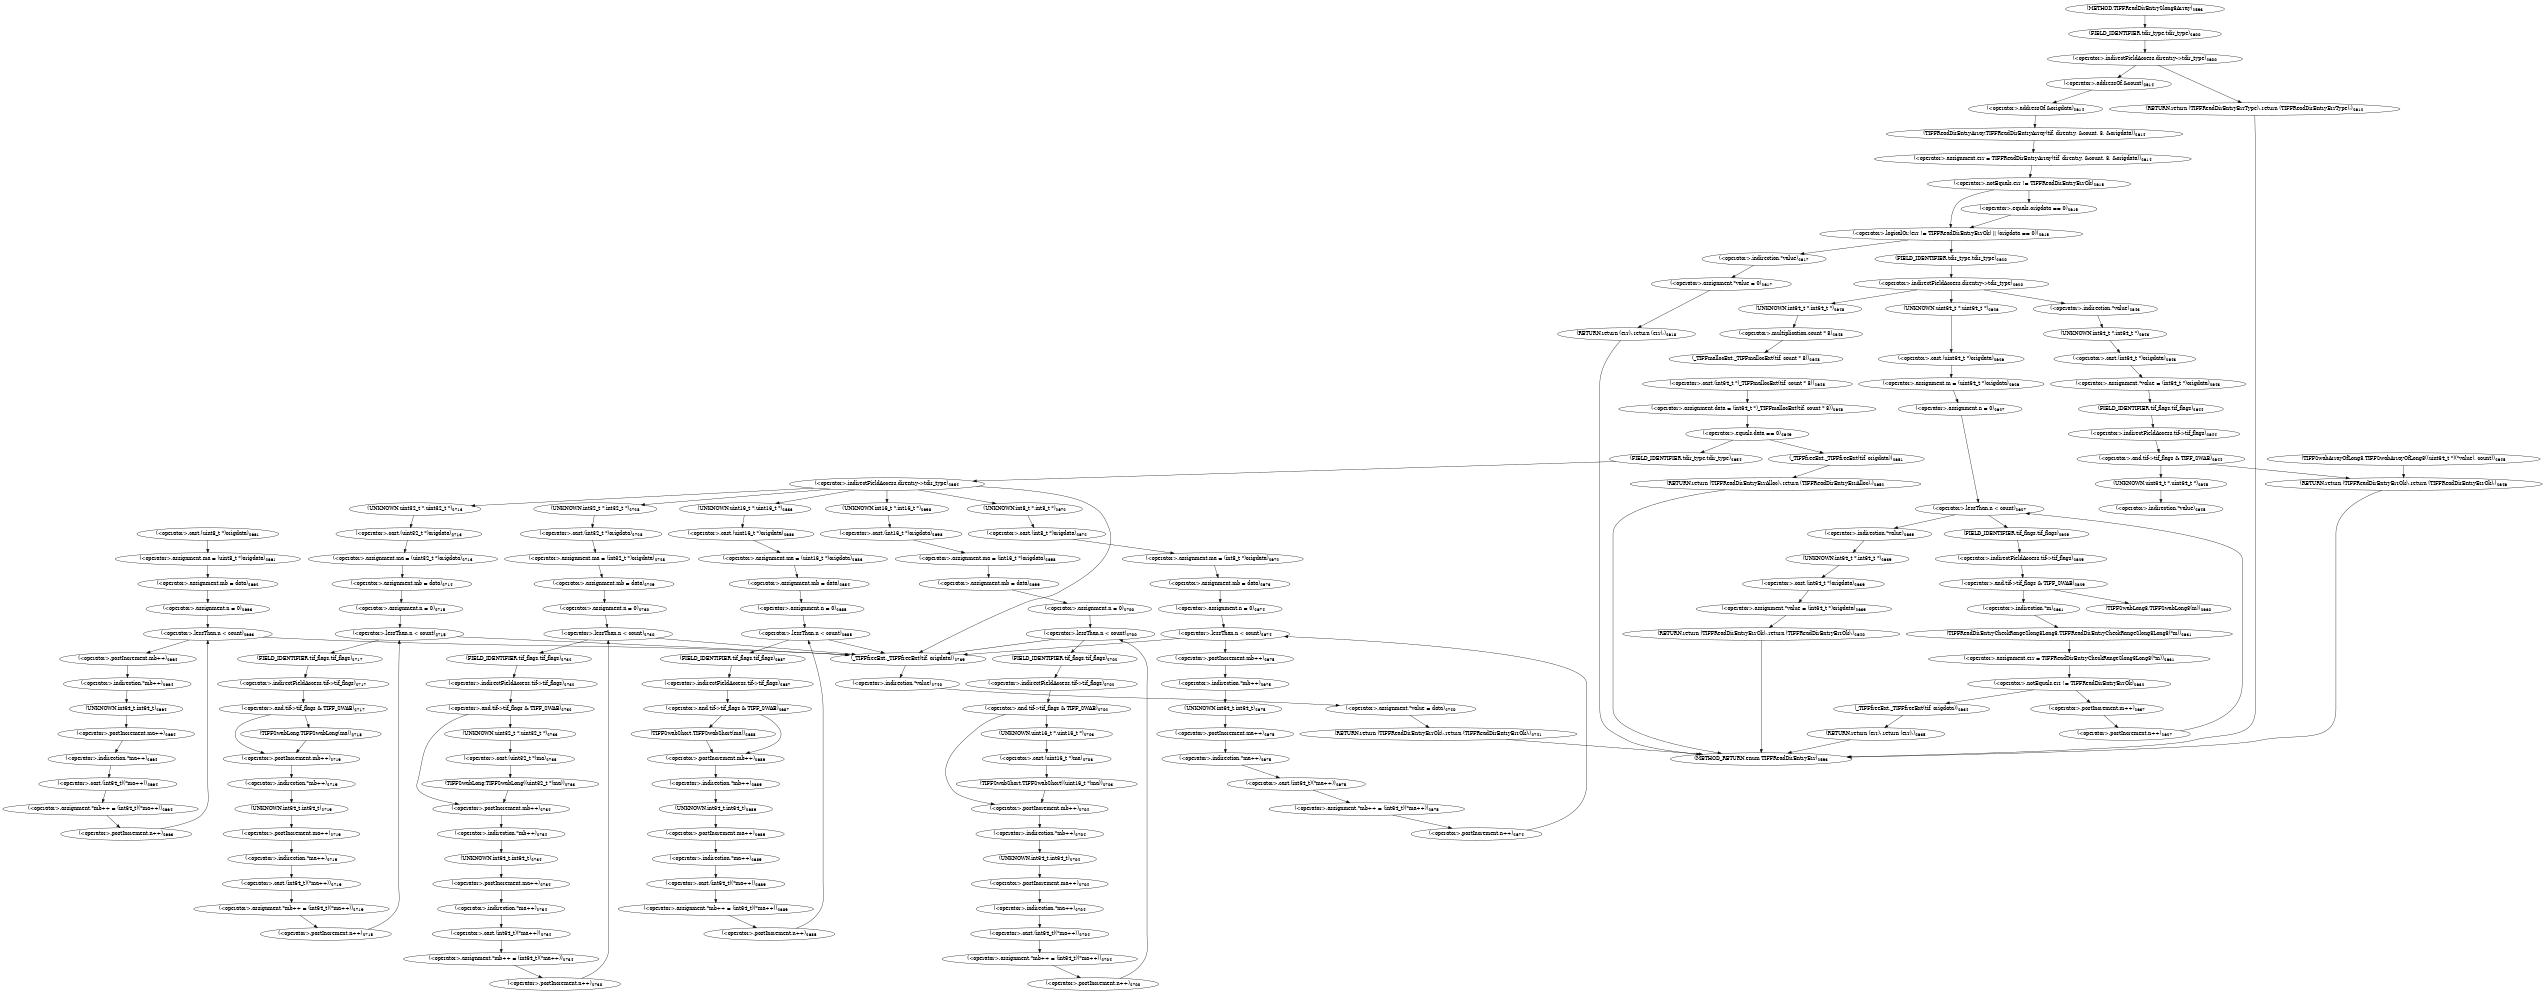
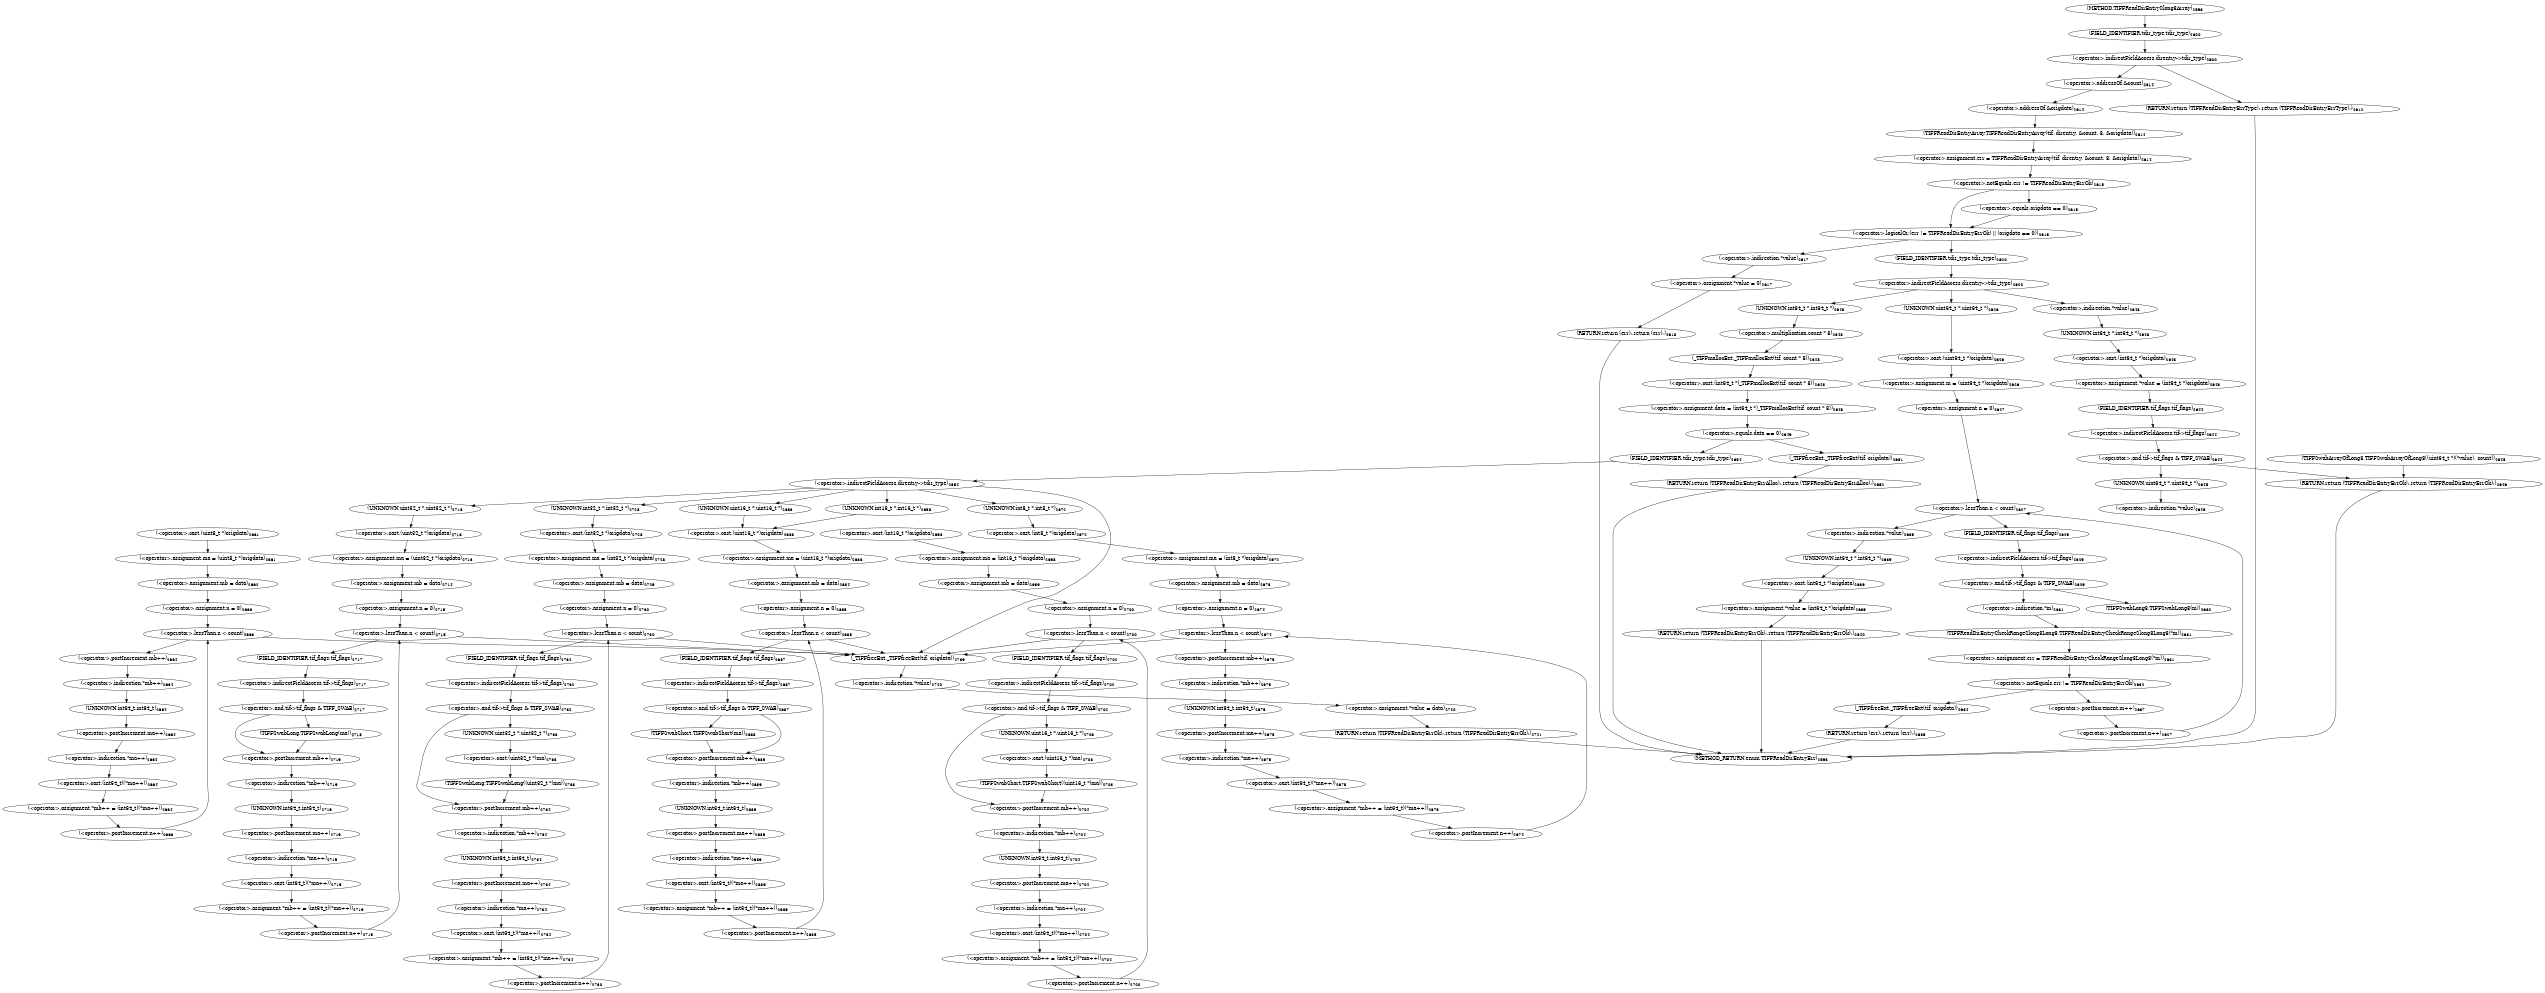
edge "(_TIFFmallocExt,_TIFFmallocExt(tif, count * 8))" -> "(<operator>.cast,(int64_t *)_TIFFmallocExt(tif, count * 8))": added
edge "(UNKNOWN,int16_t *,int16_t *)" -> "(<operator>.cast,(int16_t *)origdata)": now "(UNKNOWN,int16_t *,int16_t *)" -> "(<operator>.cast,(uint16_t *)origdata)"
